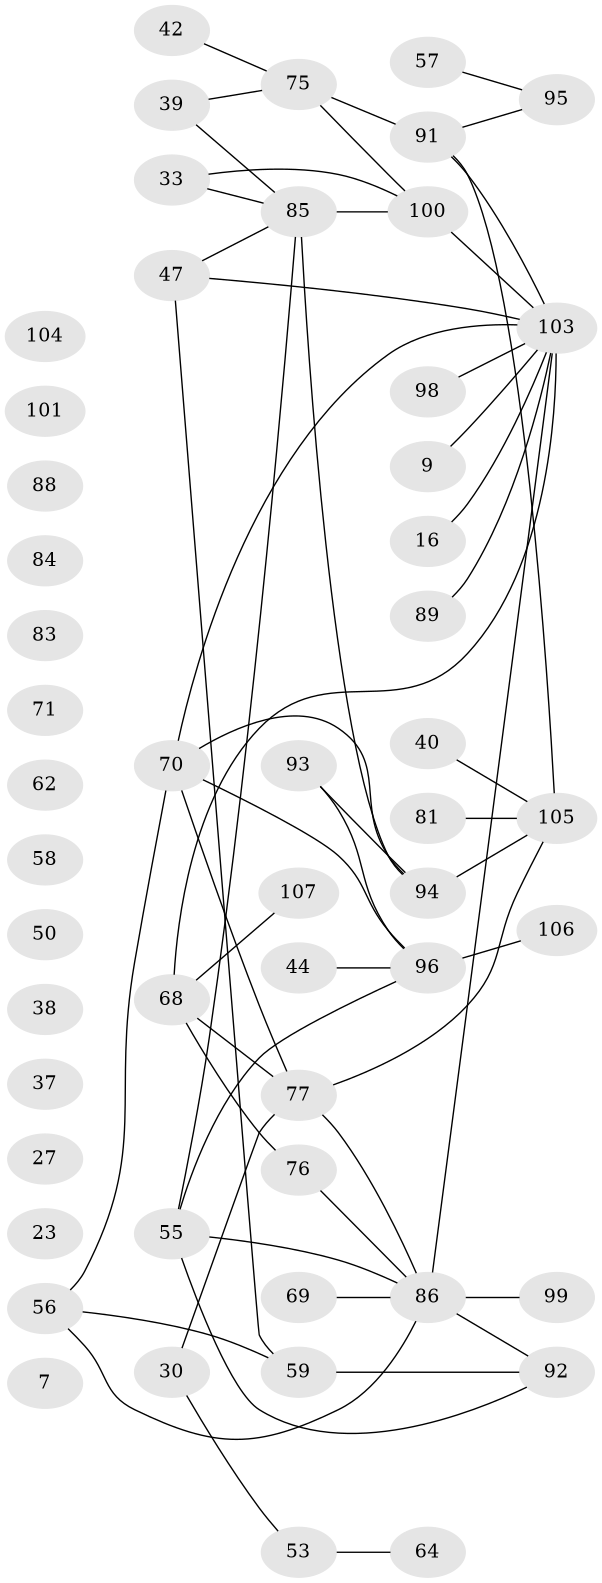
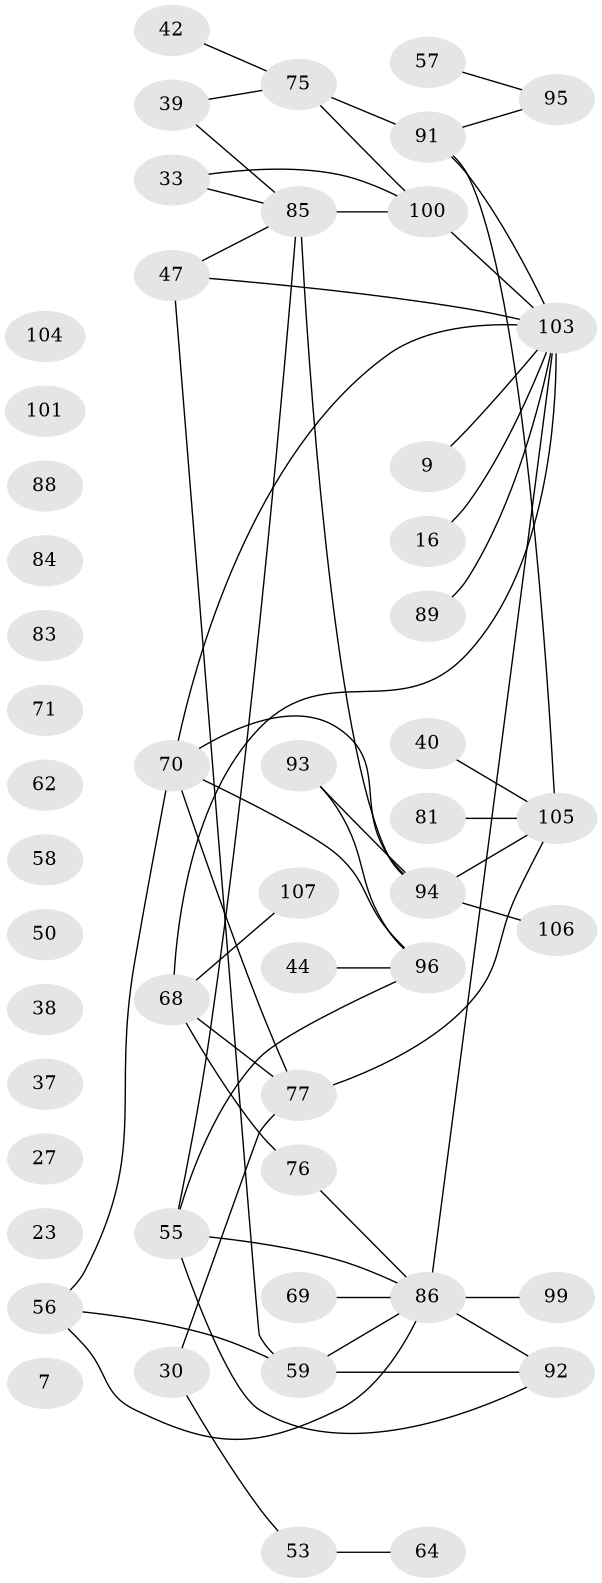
node "98": removed
edge "106" -- "96": now "106" -- "94"
edge "77" -- "86": now "59" -- "86"
